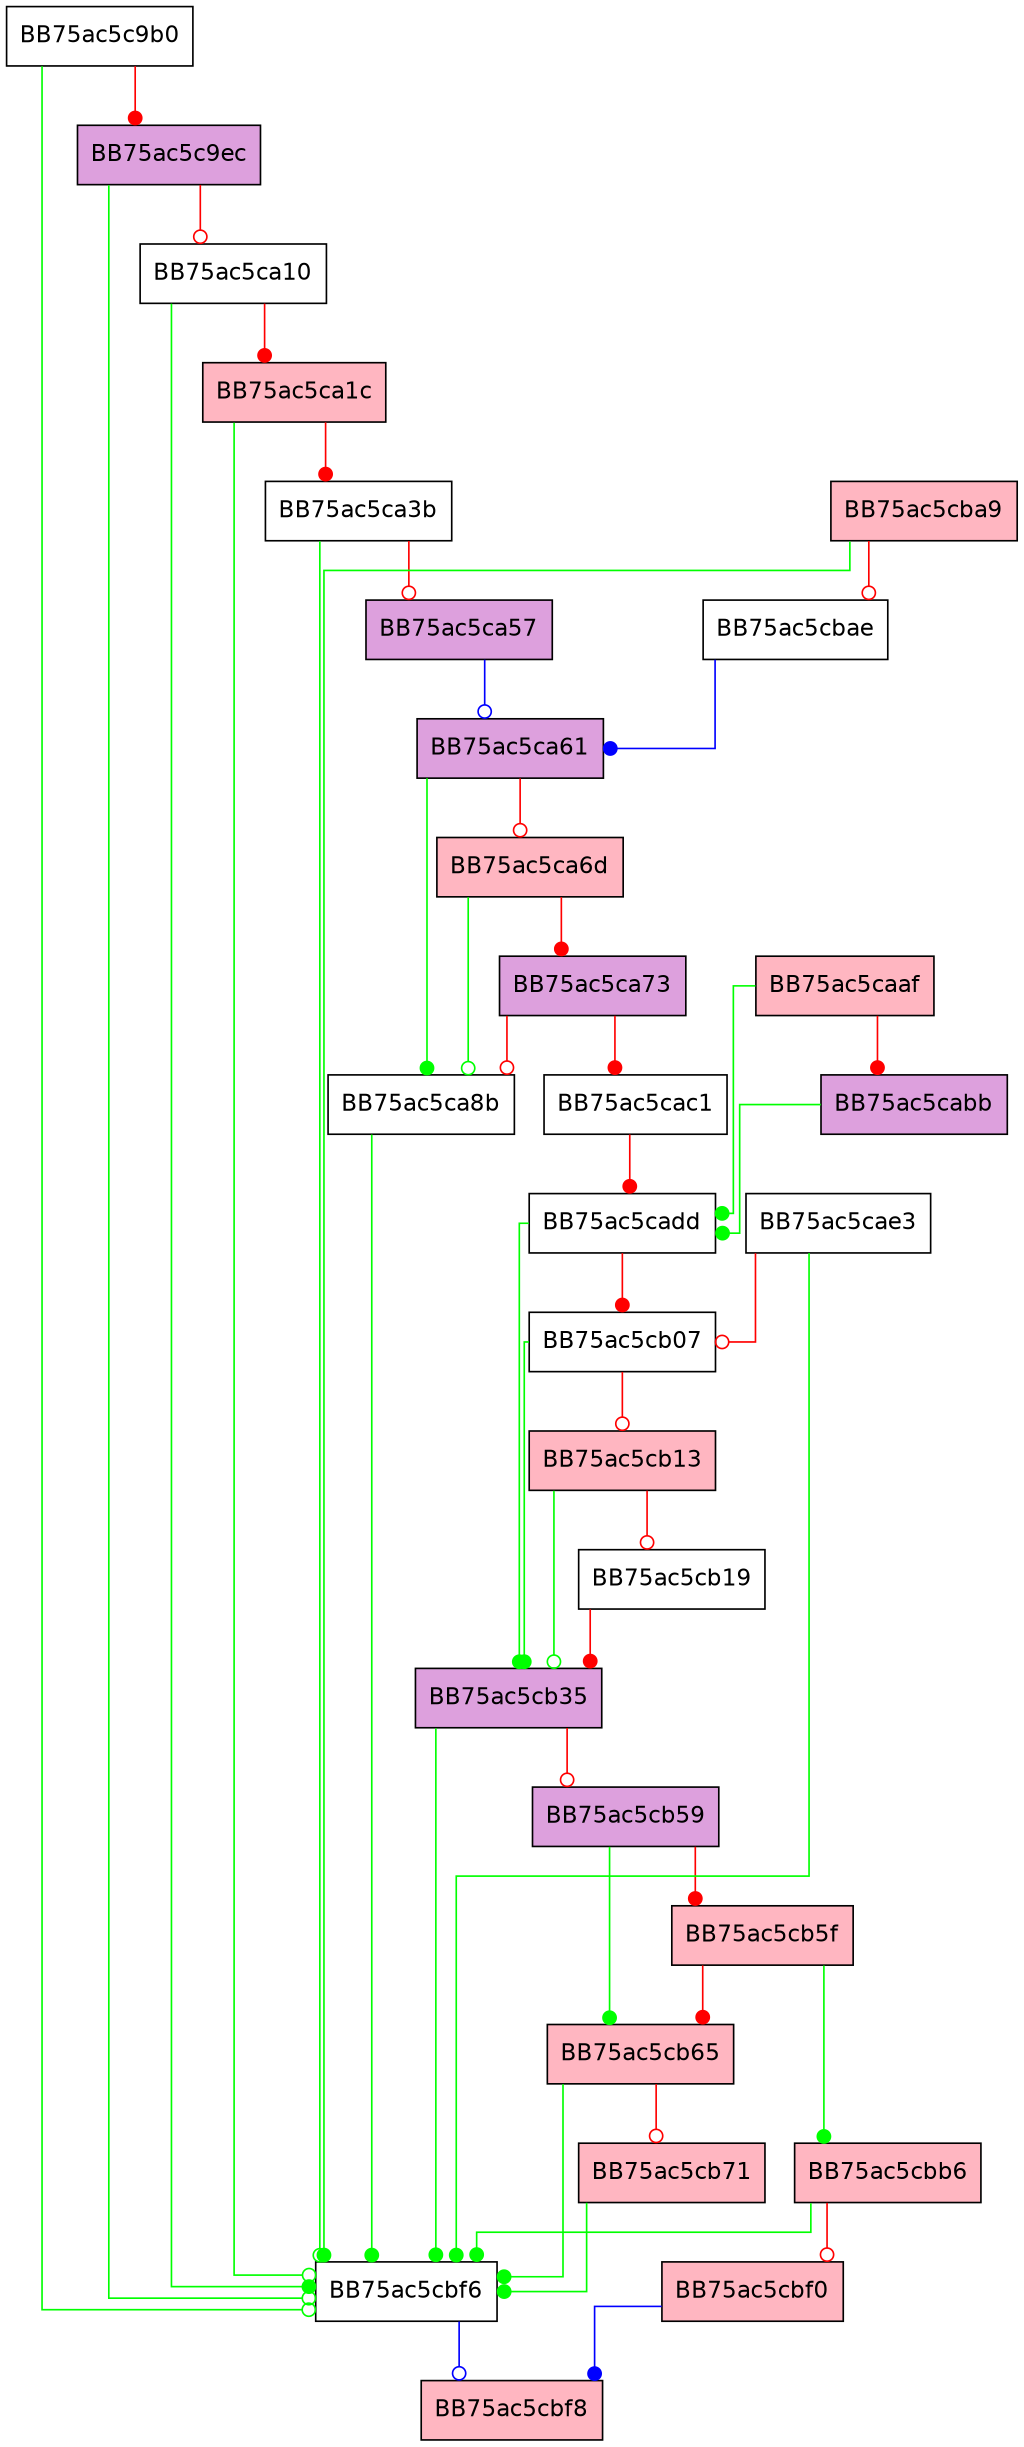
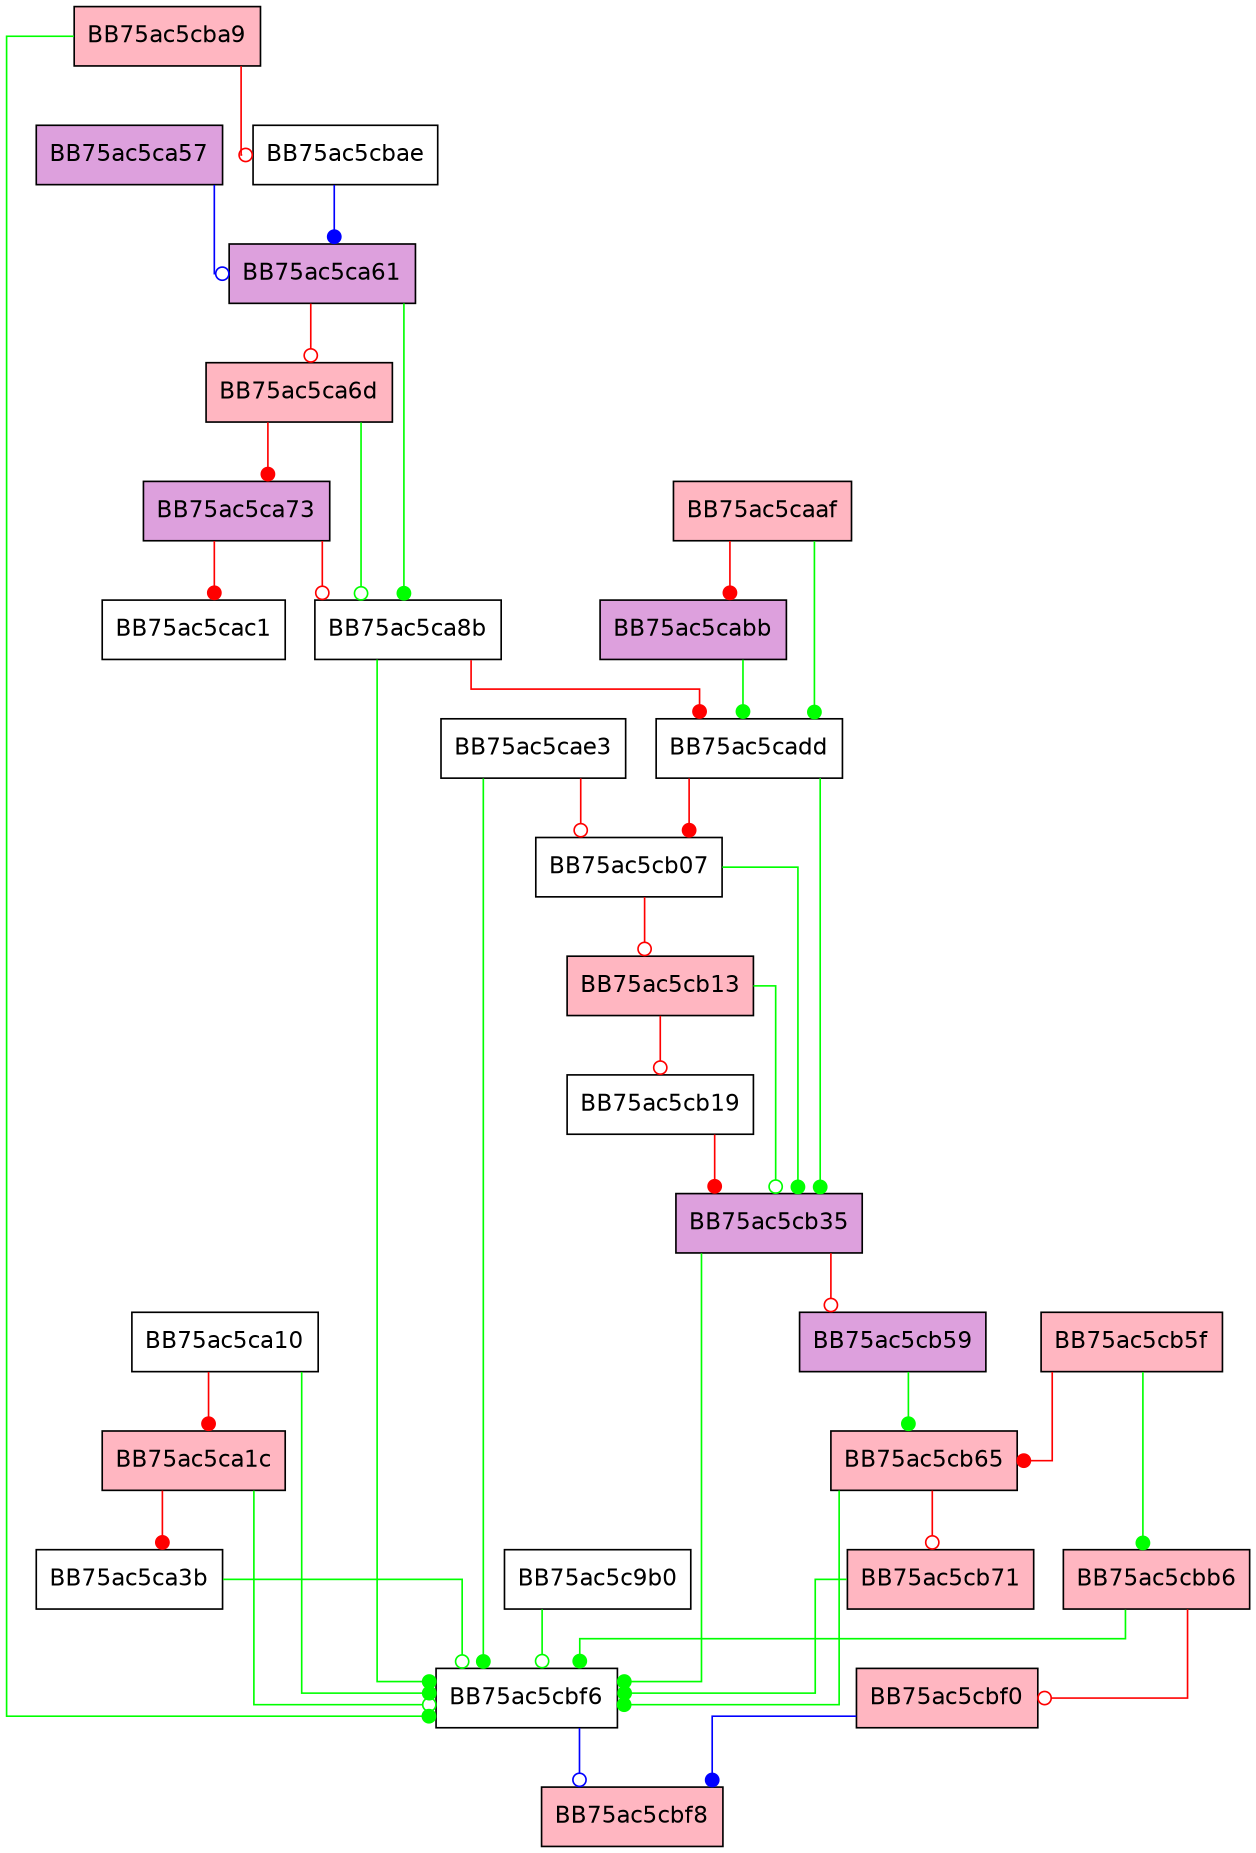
node "BB75ac5c9ec": removed
edge "BB75ac5ca3b" -> "BB75ac5ca57": removed
edge "BB75ac5cac1" -> "BB75ac5cadd": now "BB75ac5ca8b" -> "BB75ac5cadd"
edge "BB75ac5cb59" -> "BB75ac5cb5f": removed
